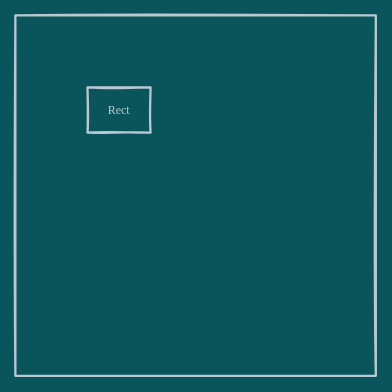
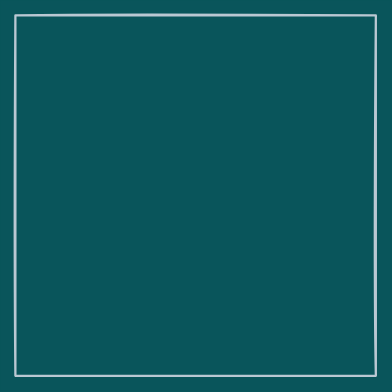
node "Rect": removed
